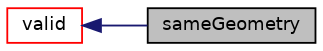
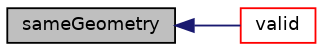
edge "sameGeometry" -> "valid": reversed
